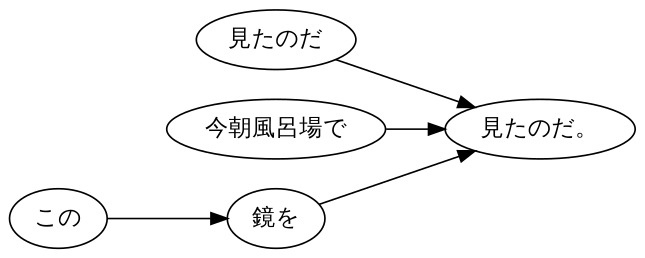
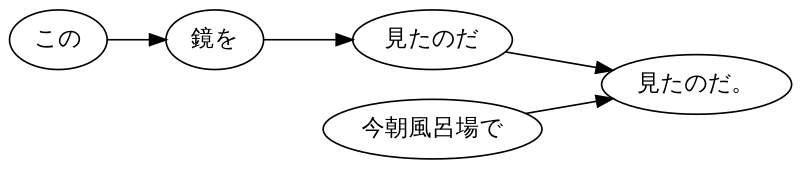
edge "鏡を" -> "見たのだ。": now "鏡を" -> "見たのだ"
